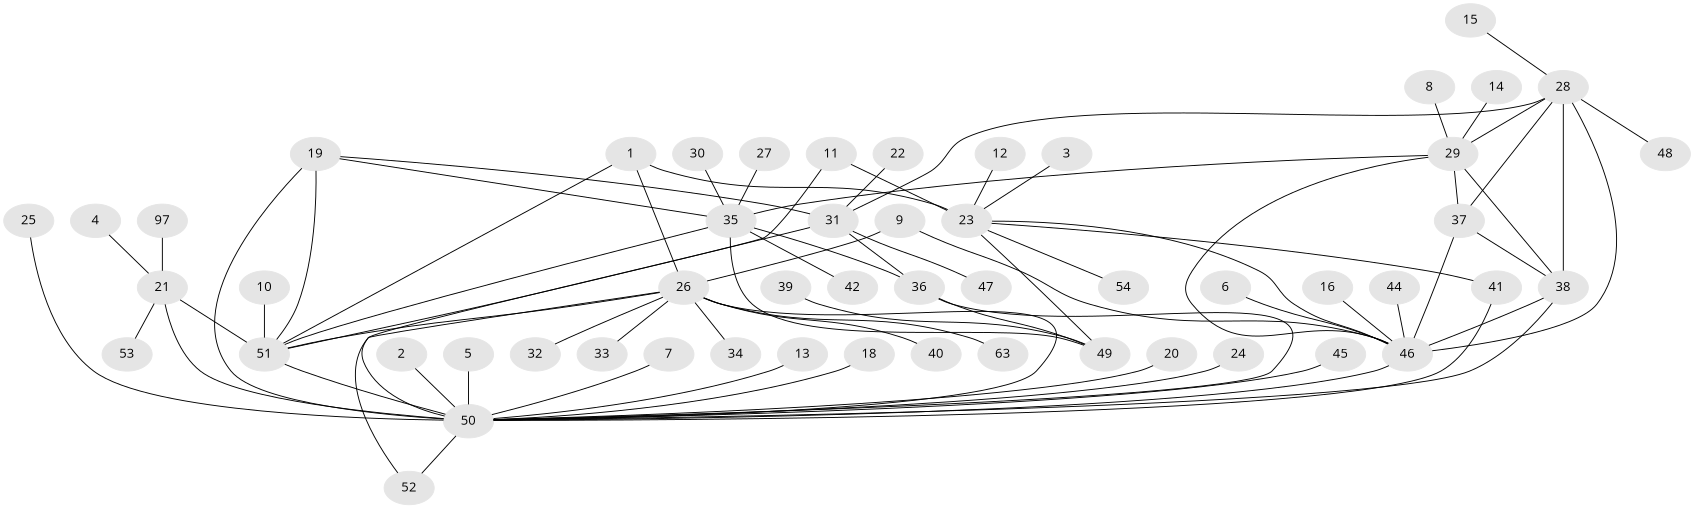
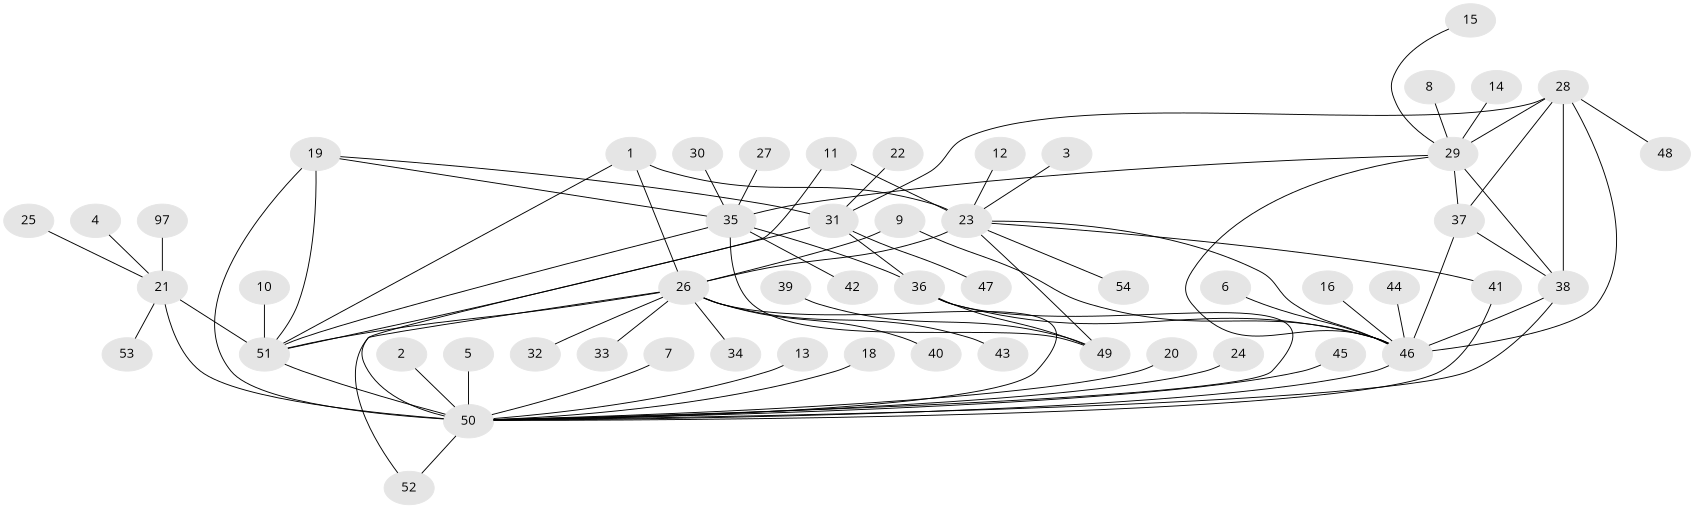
edge "15" -- "28": now "15" -- "29"
edge "23" -- "26": added
edge "36" -- "46": added
node "63": label "63" -> "43"
edge "25" -- "50": now "25" -- "21"
